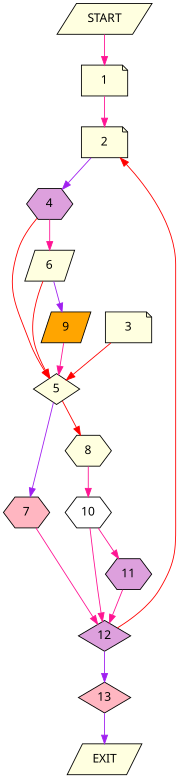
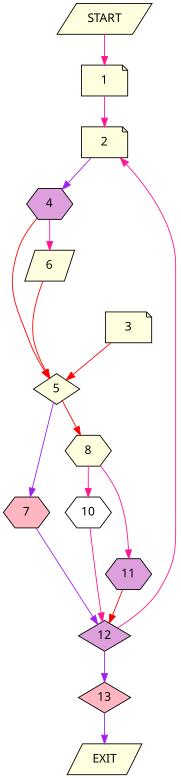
node "9": removed
edge "12" -> "2": color red -> deeppink
edge "10" -> "11": now "8" -> "11"
edge "7" -> "12": color deeppink -> purple
edge "11" -> "12": color deeppink -> red
